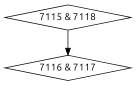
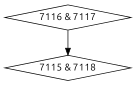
edge "7115 & 7118" -> "7116 & 7117": reversed
